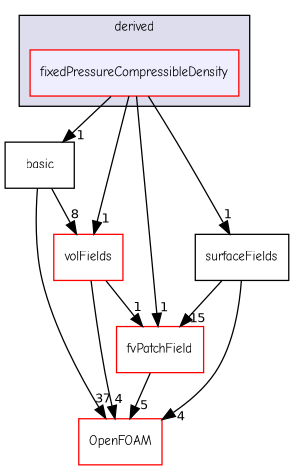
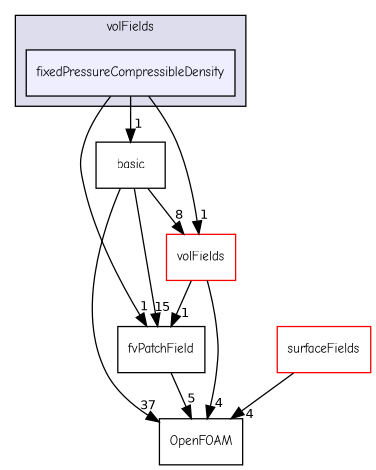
cluster "derived": label "derived" -> "volFields"
node "fixedPressureCompressibleDensity": color red -> black
edge "fixedPressureCompressibleDensity" -> "surfaceFields": removed
node "surfaceFields": color black -> red
edge "surfaceFields" -> "fvPatchField": now "basic" -> "fvPatchField"
node "fvPatchField": color red -> black
node "OpenFOAM": color red -> black
